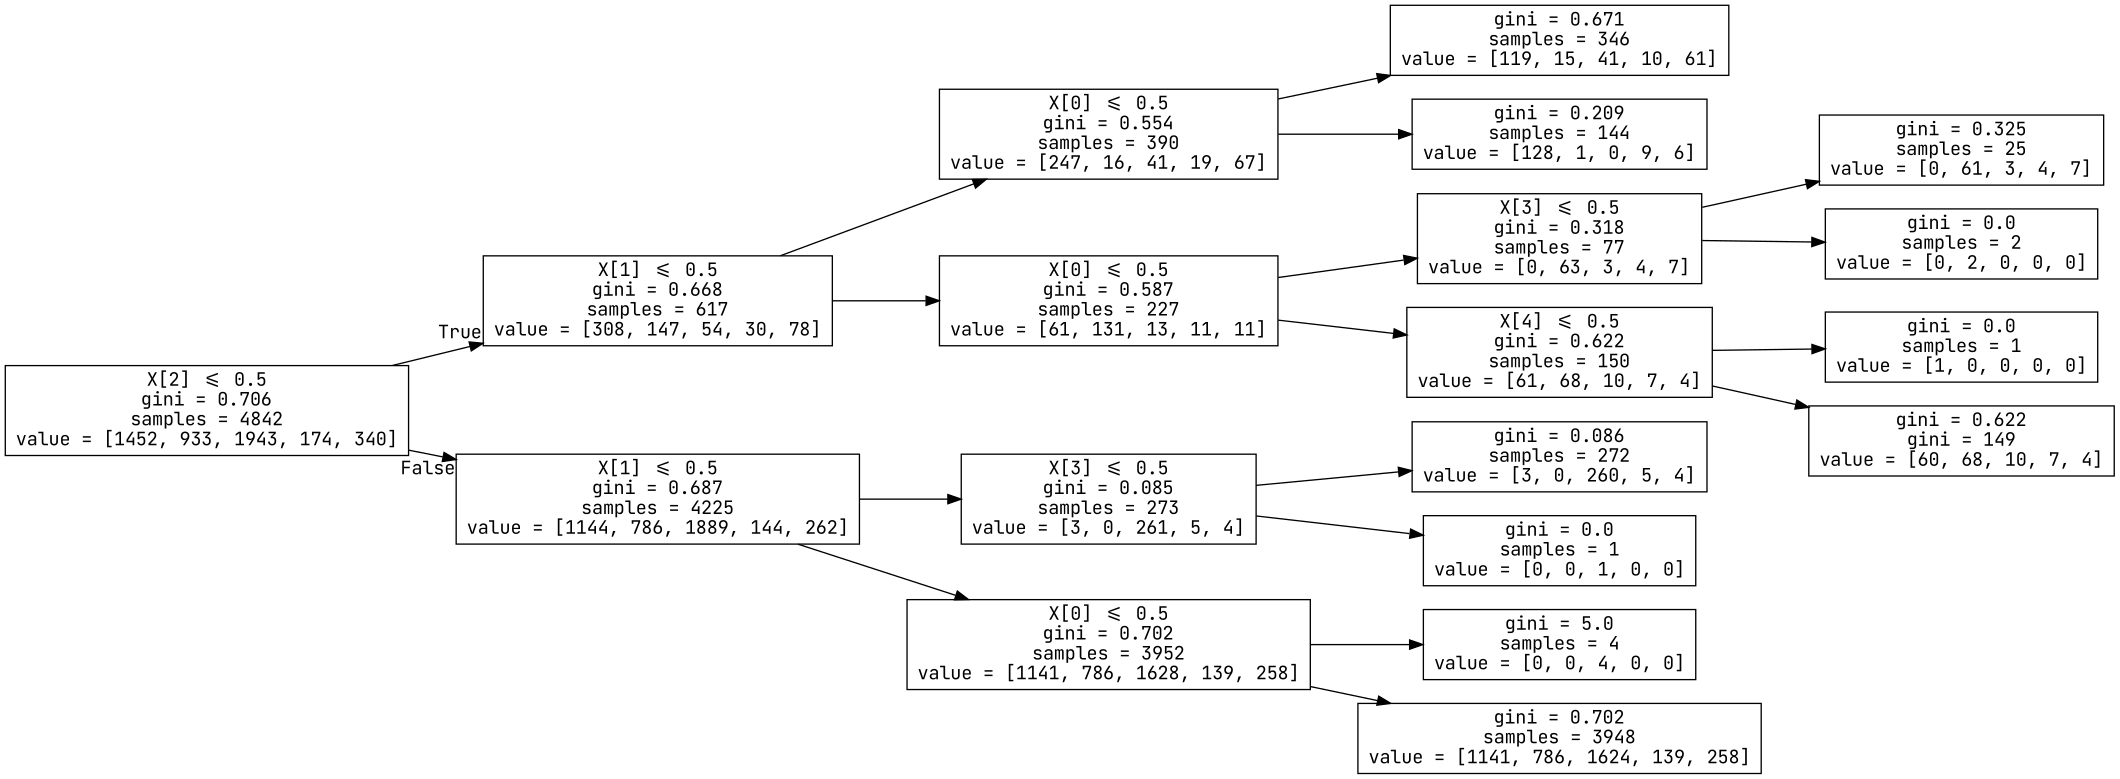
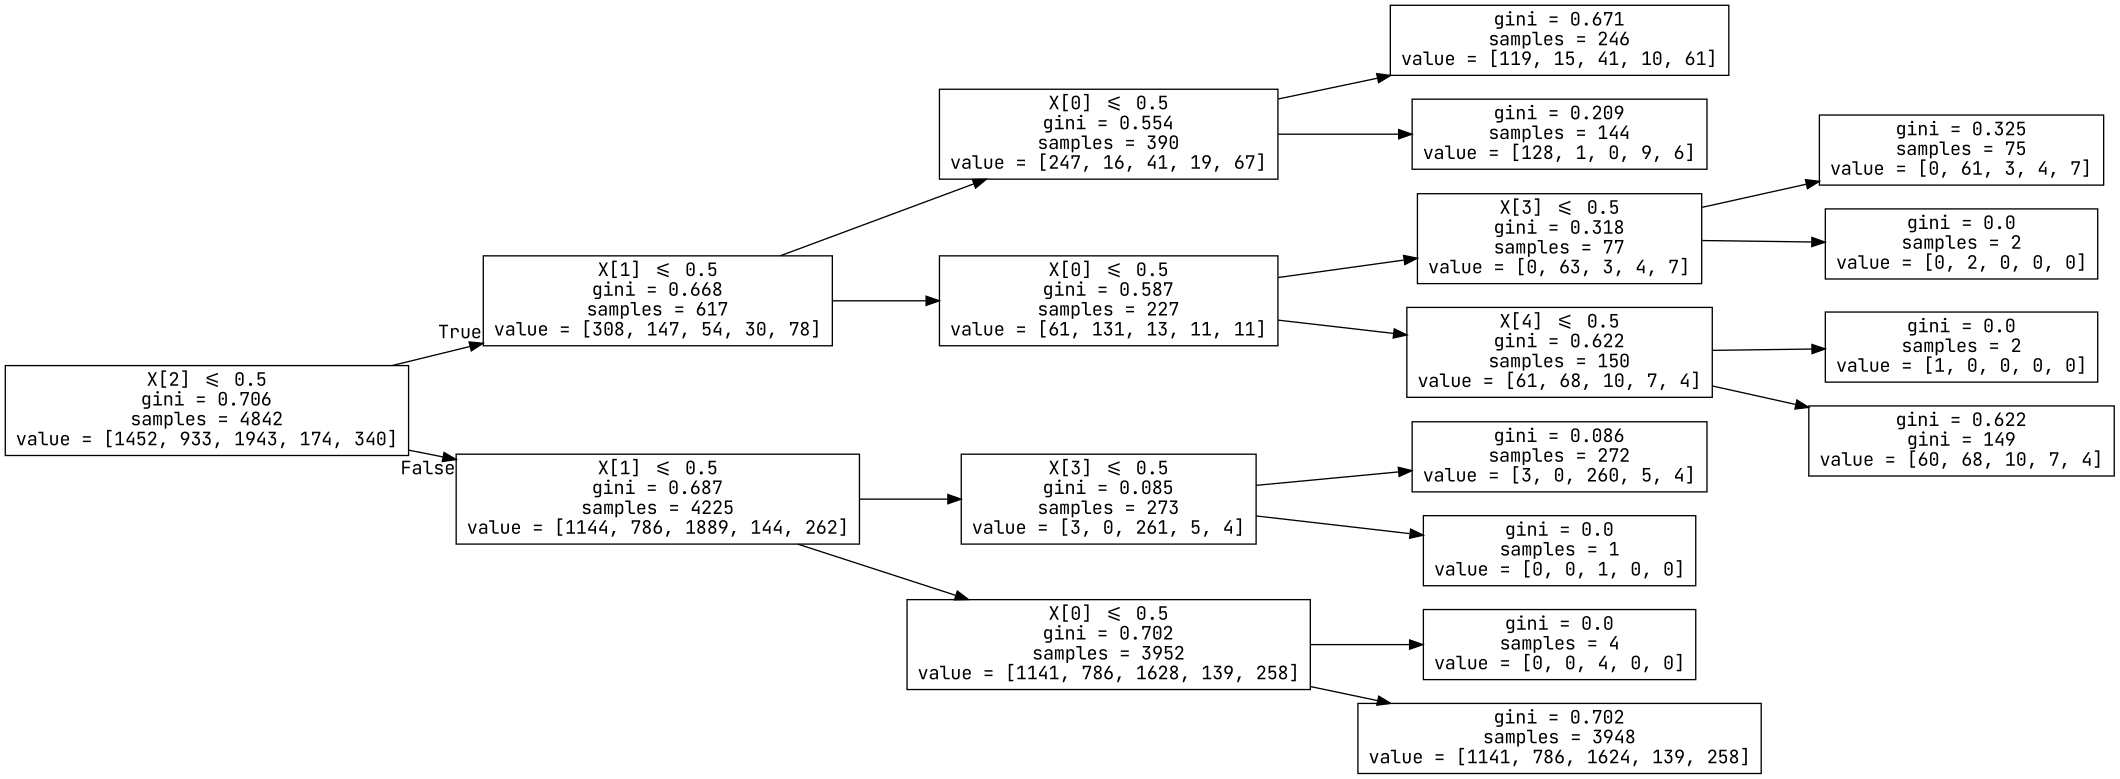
node "gini = 0.671 samples = 346 value = [119, 15, 41, 10, 61]": label "gini = 0.671 samples = 346 value = [119, 15, 41, 10, 61]" -> "gini = 0.671 samples = 246 value = [119, 15, 41, 10, 61]"
node "gini = 0.325 samples = 25 value = [0, 61, 3, 4, 7]": label "gini = 0.325 samples = 25 value = [0, 61, 3, 4, 7]" -> "gini = 0.325 samples = 75 value = [0, 61, 3, 4, 7]"
node "gini = 0.0 samples = 1 value = [1, 0, 0, 0, 0]": label "gini = 0.0 samples = 1 value = [1, 0, 0, 0, 0]" -> "gini = 0.0 samples = 2 value = [1, 0, 0, 0, 0]"
node "gini = 5.0 samples = 4 value = [0, 0, 4, 0, 0]": label "gini = 5.0 samples = 4 value = [0, 0, 4, 0, 0]" -> "gini = 0.0 samples = 4 value = [0, 0, 4, 0, 0]"
